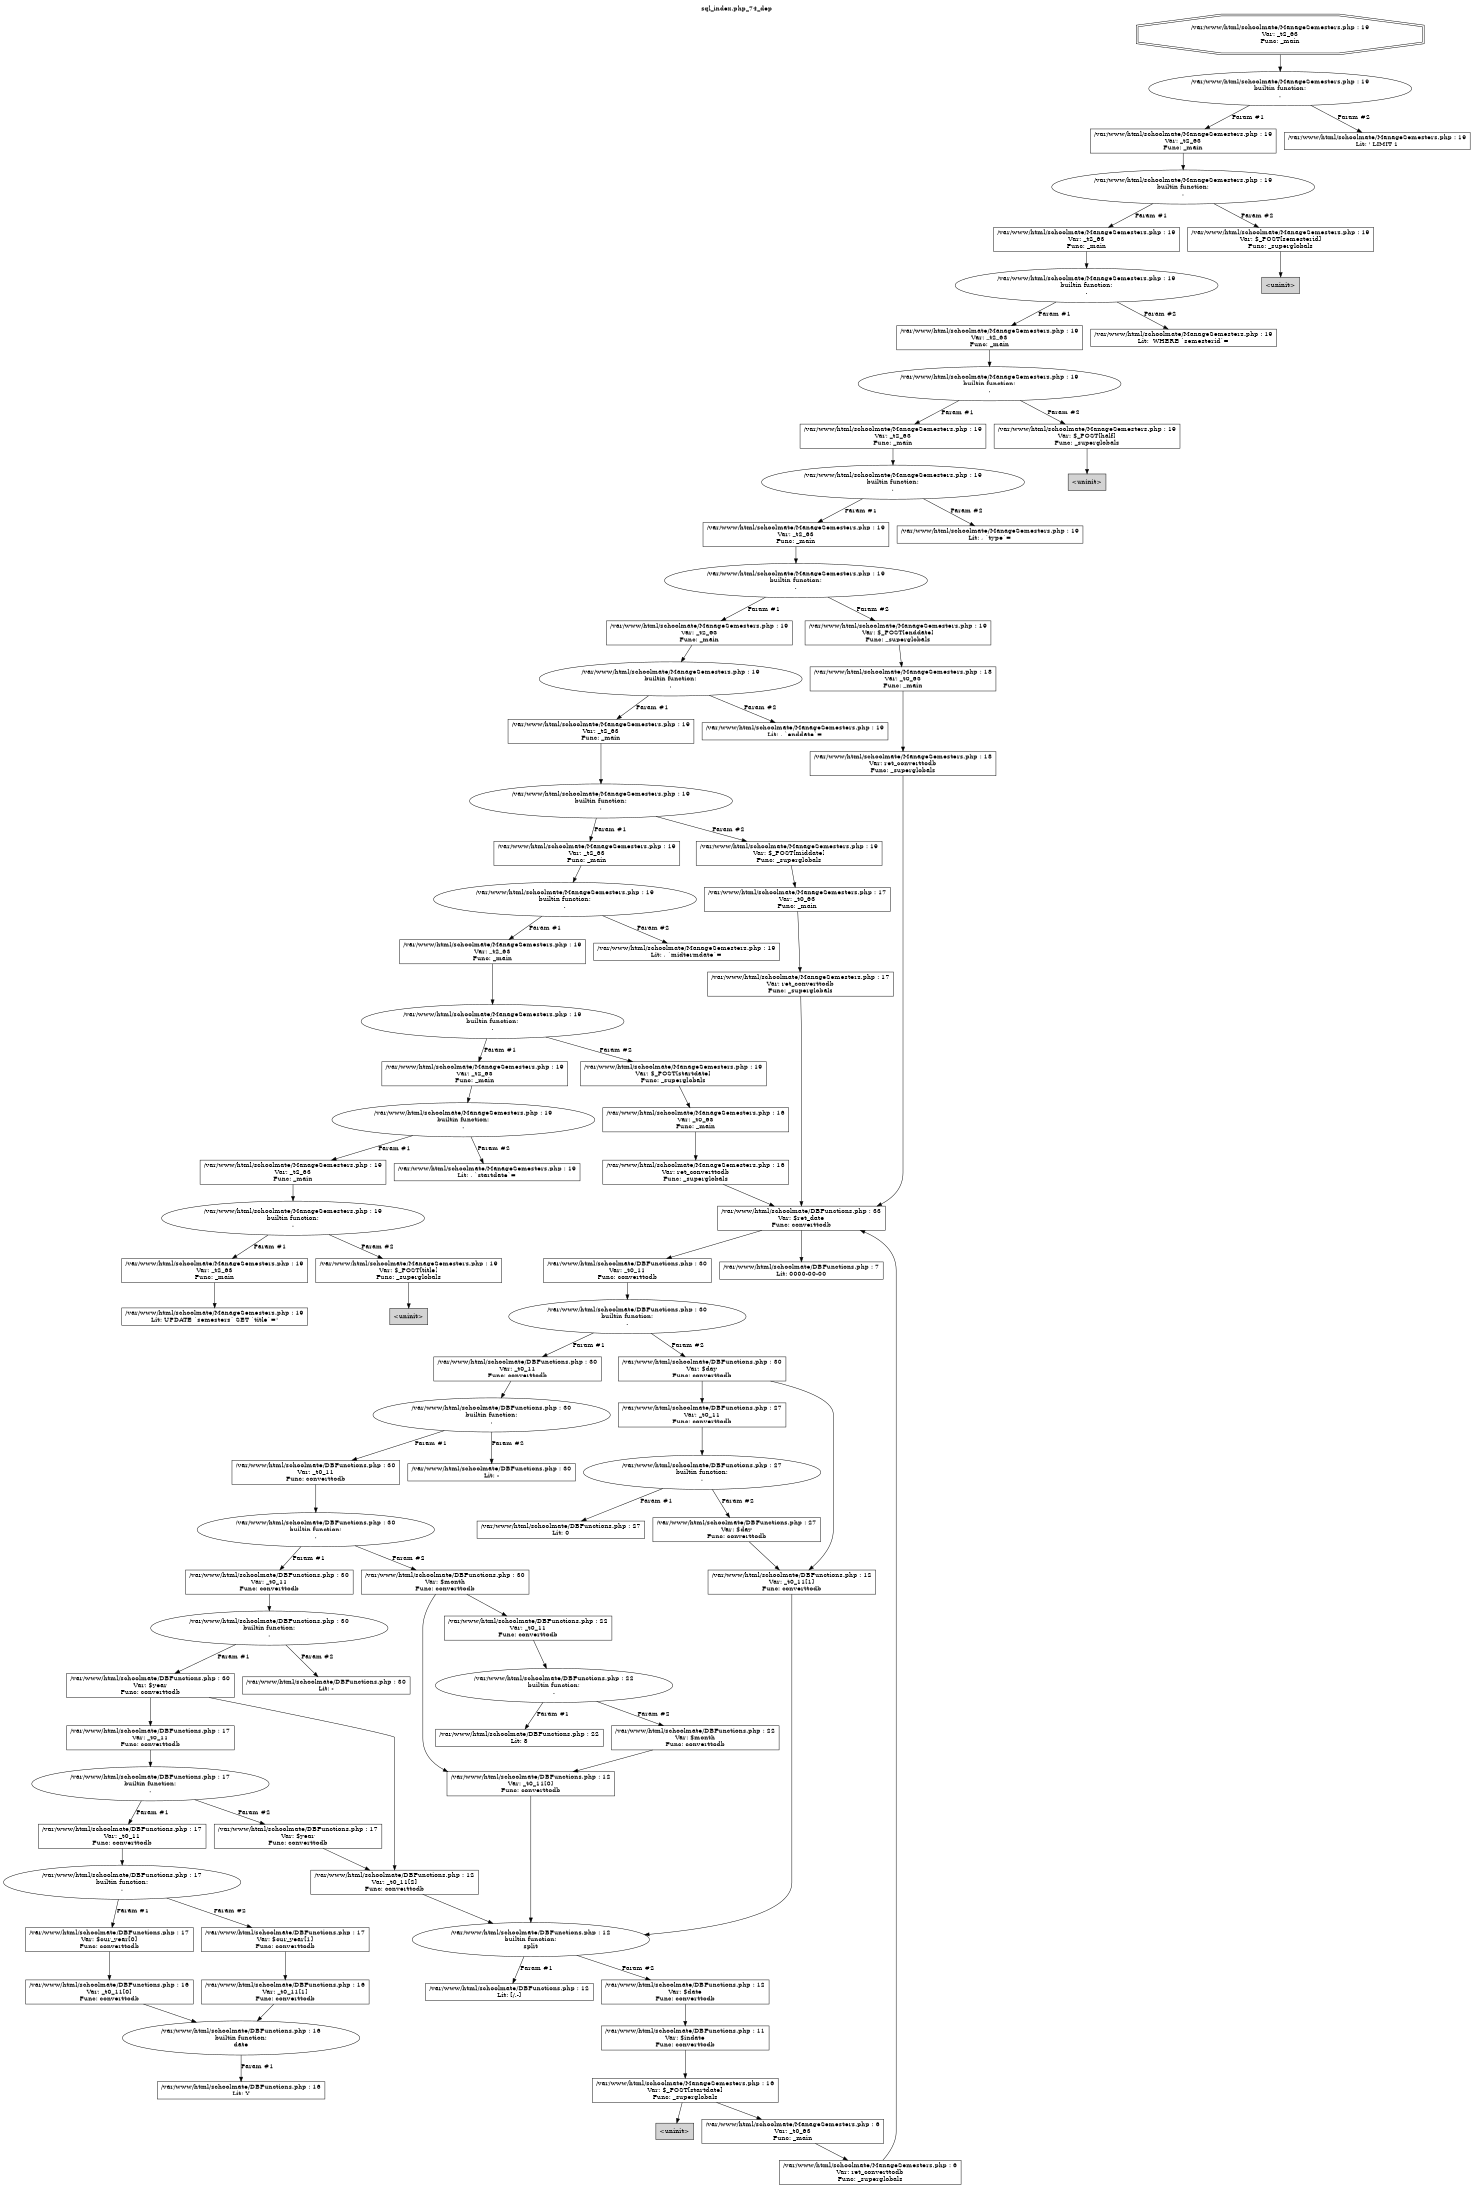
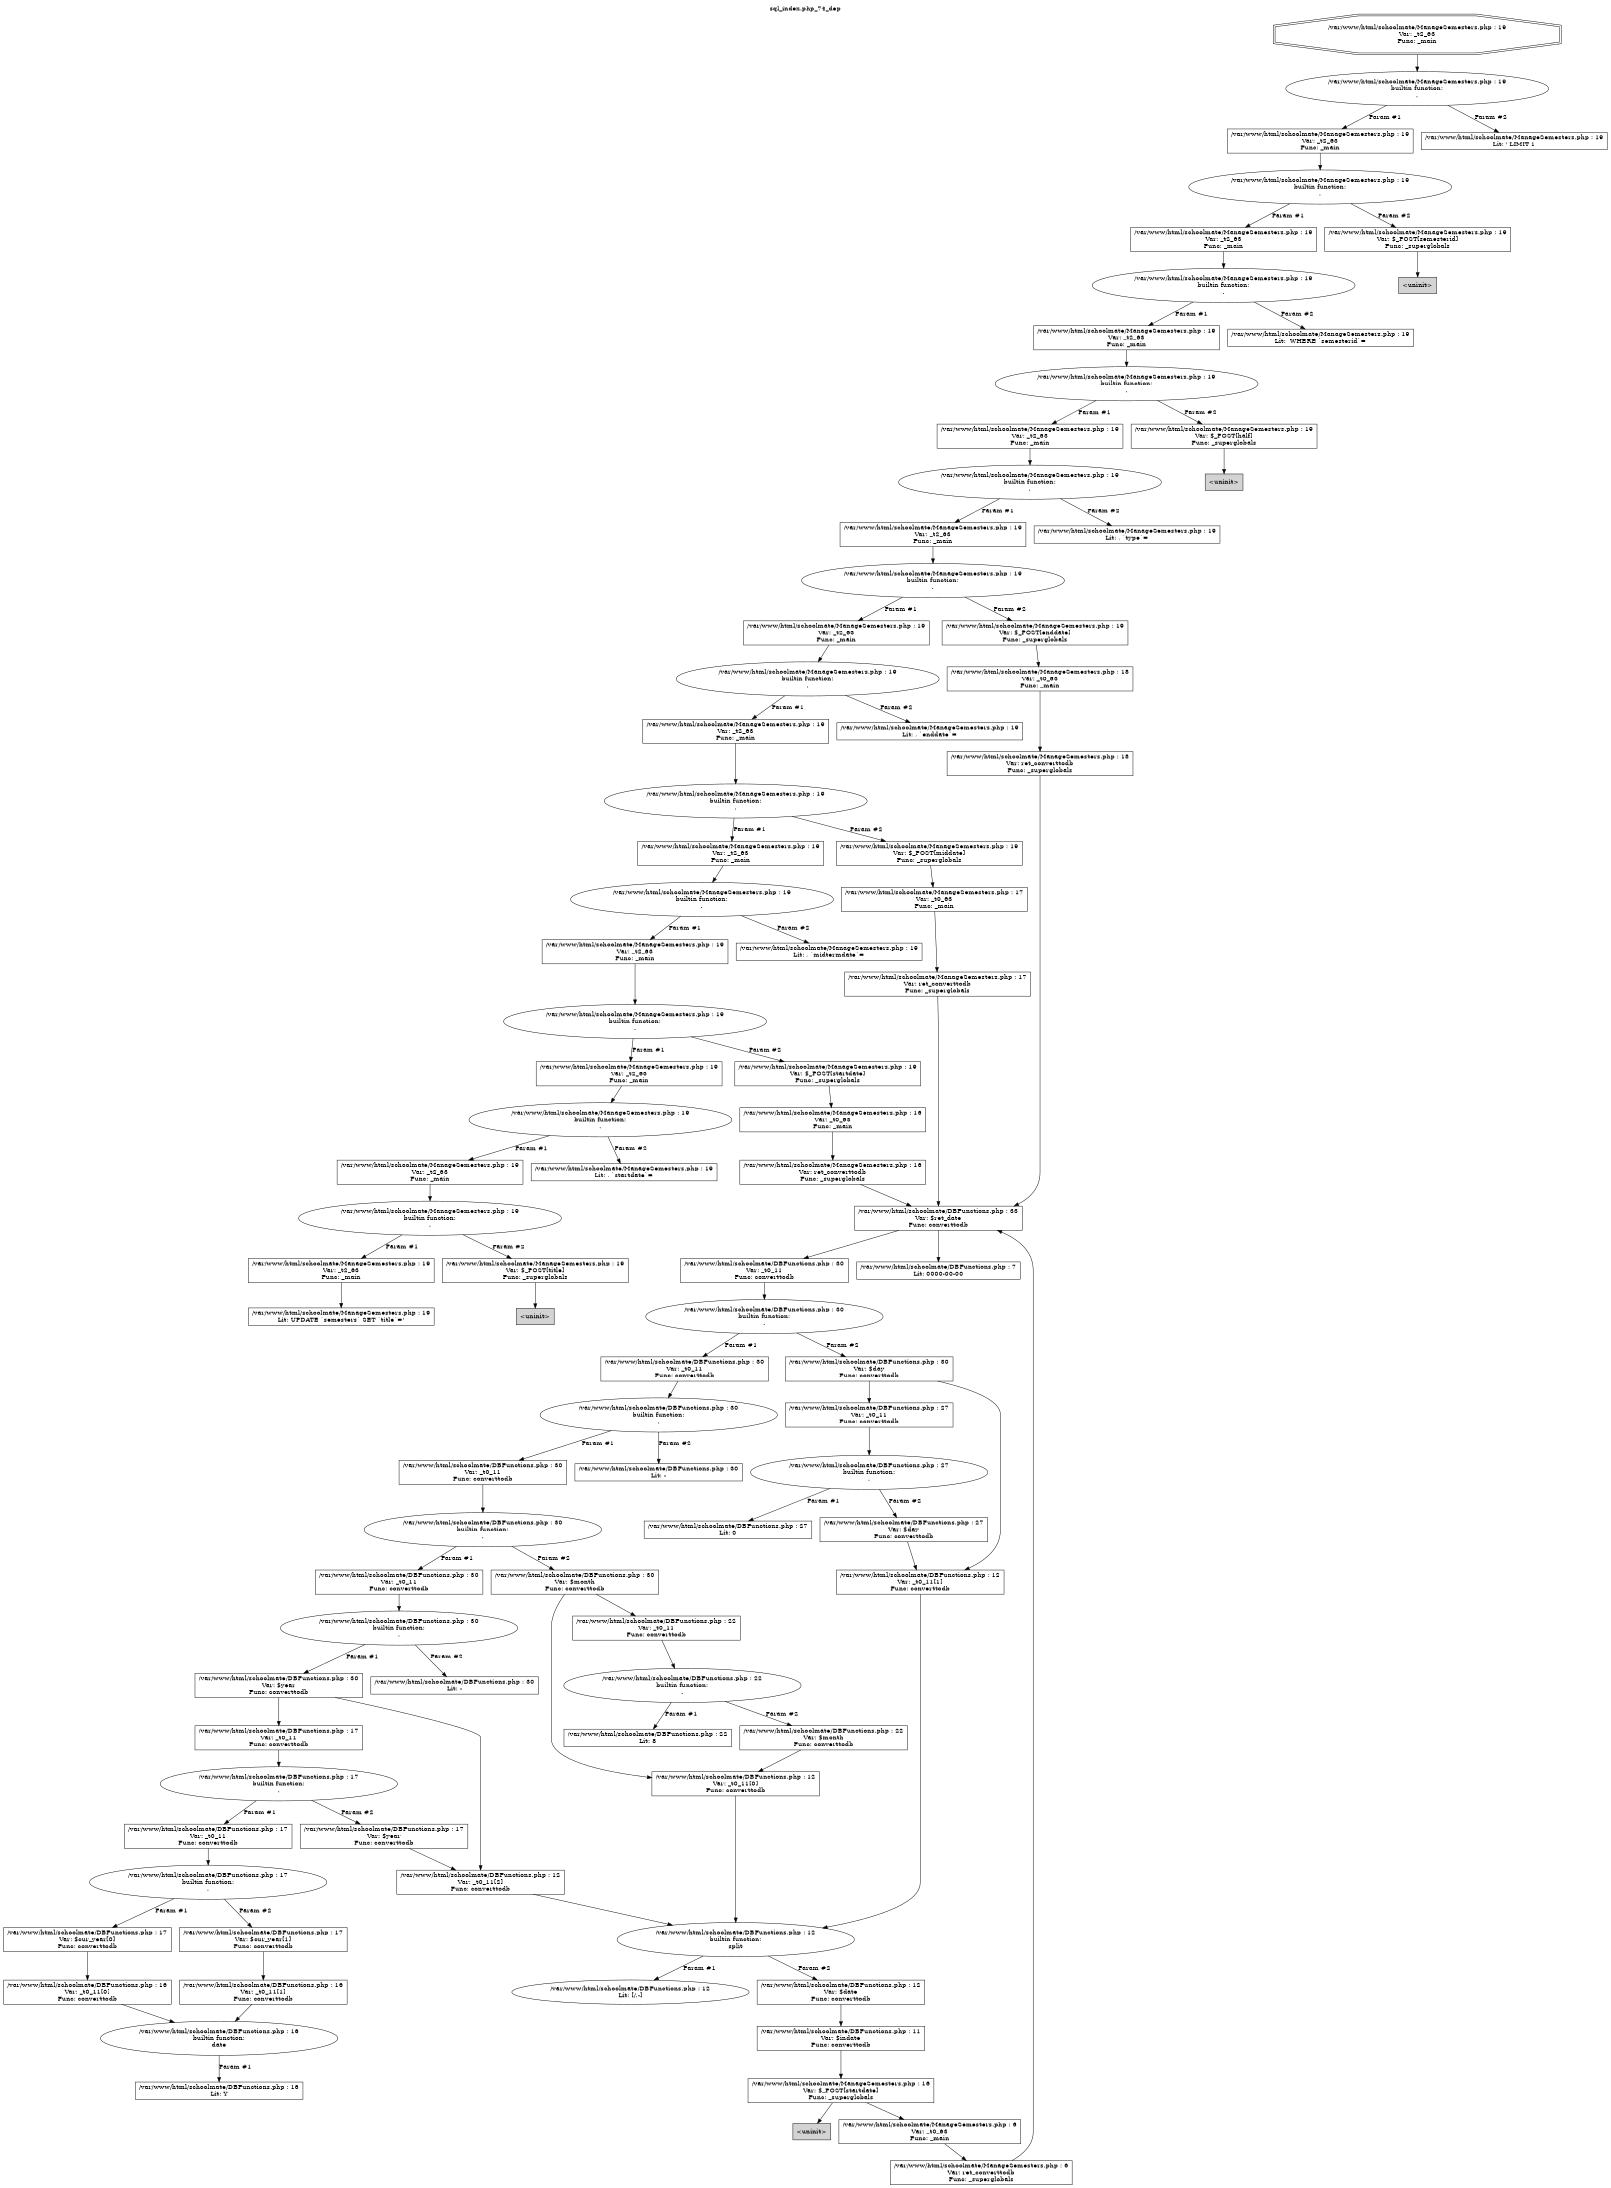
node "/var/www/html/schoolmate/DBFunctions.php : 12 Lit: [/.-]": shape box -> ellipse
